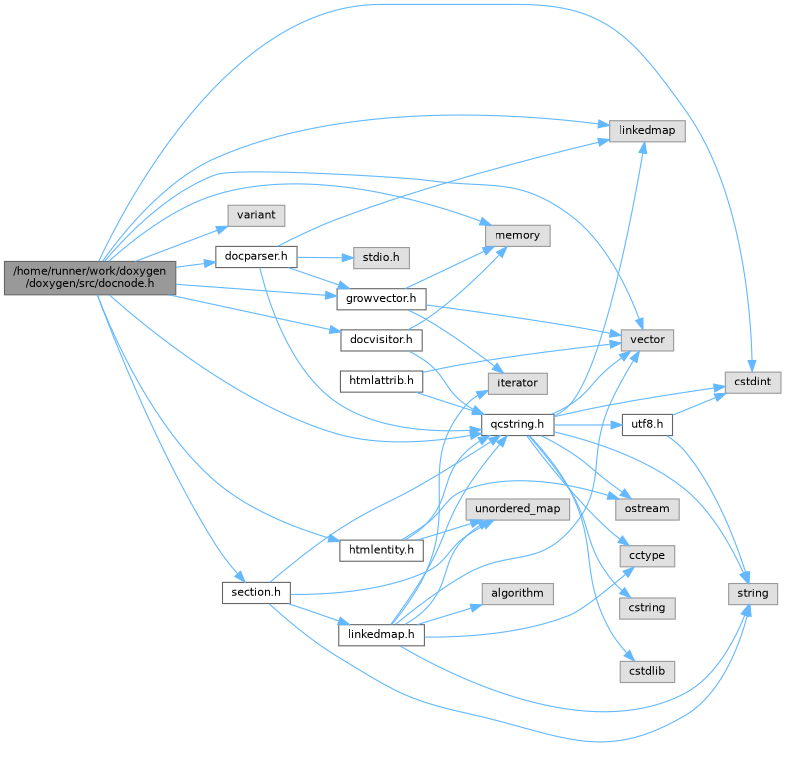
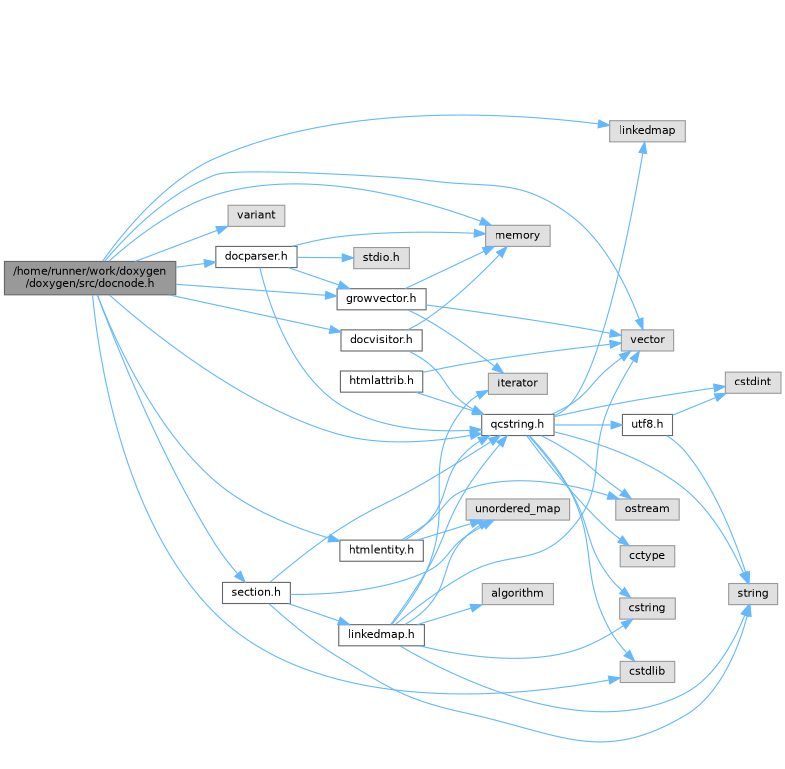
edge "/home/runner/work/doxygen /doxygen/src/docnode.h" -> "cstdint": now "/home/runner/work/doxygen /doxygen/src/docnode.h" -> "cstdlib"
edge "docparser.h" -> "linkedmap": now "docparser.h" -> "memory"
edge "linkedmap.h" -> "cctype": now "linkedmap.h" -> "cstring"
